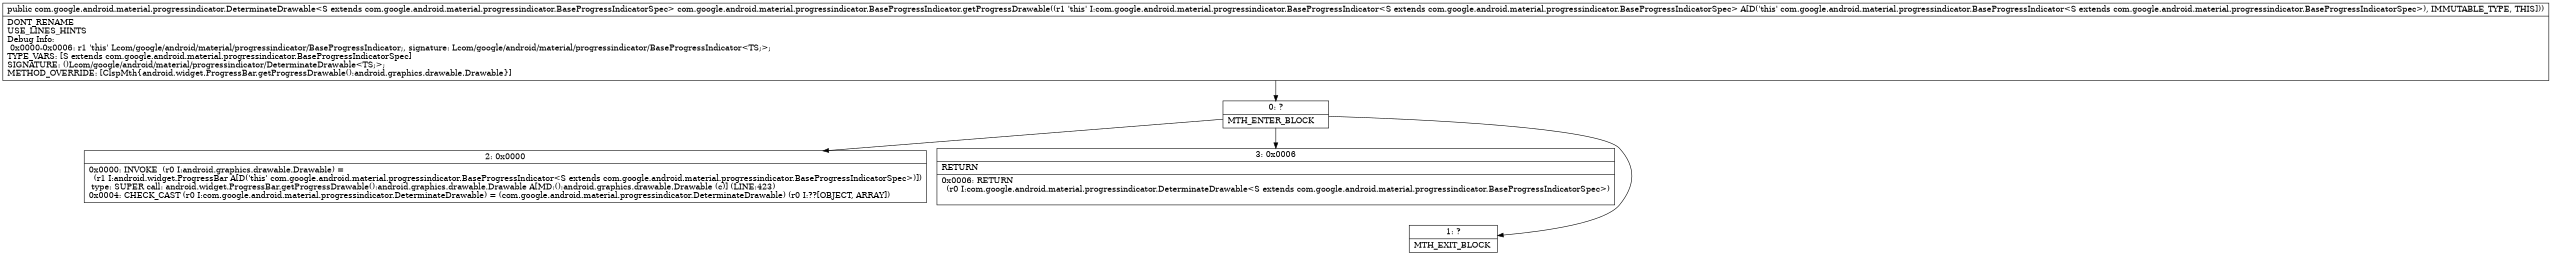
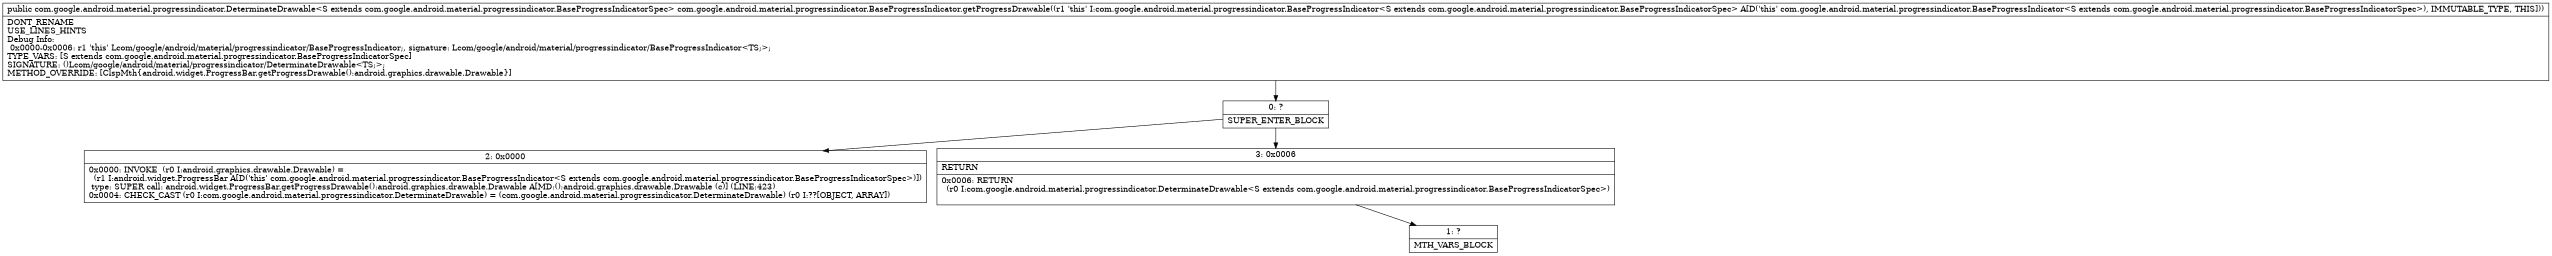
node "0: ?": text "MTH_ENTER_BLOCK" -> "SUPER_ENTER_BLOCK"
edge "0: ?" -> "1: ?": now "3: 0x0006" -> "1: ?"
node "1: ?": text "MTH_EXIT_BLOCK" -> "MTH_VARS_BLOCK"
